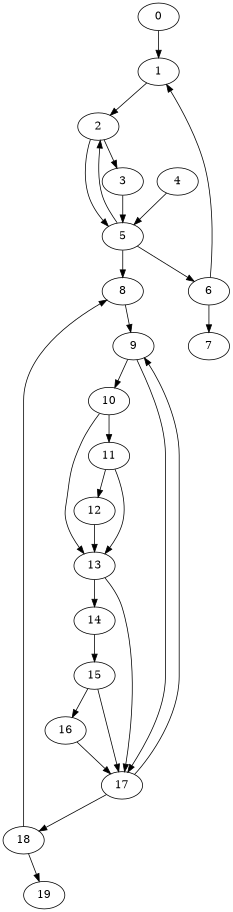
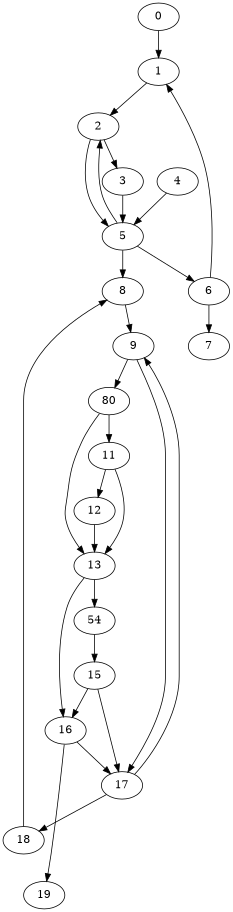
node "10": label "10" -> "80"
node "14": label "14" -> "54"
edge "13" -> "17": now "13" -> "16"
edge "18" -> "19": now "16" -> "19"
